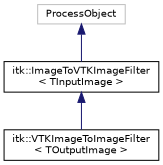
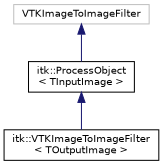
node "ProcessObject": label "ProcessObject" -> "VTKImageToImageFilter"
node "itk::ImageToVTKImageFilter < TInputImage >": label "itk::ImageToVTKImageFilter < TInputImage >" -> "itk::ProcessObject < TInputImage >"
